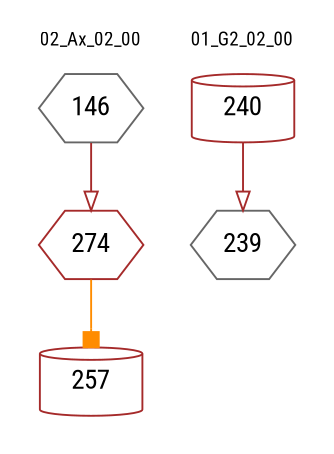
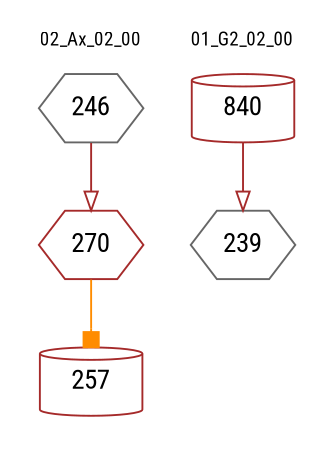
node "146": label "146" -> "246"
node "240": label "240" -> "840"
node "274": label "274" -> "270"
